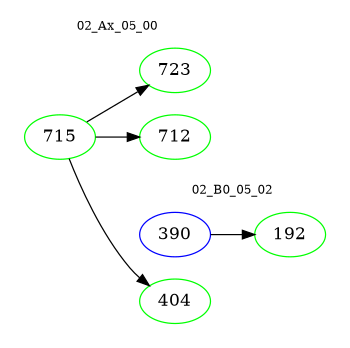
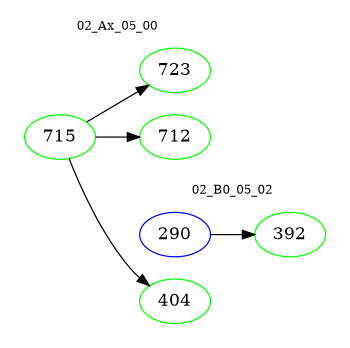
node "390": label "390" -> "290"
node "192": label "192" -> "392"
